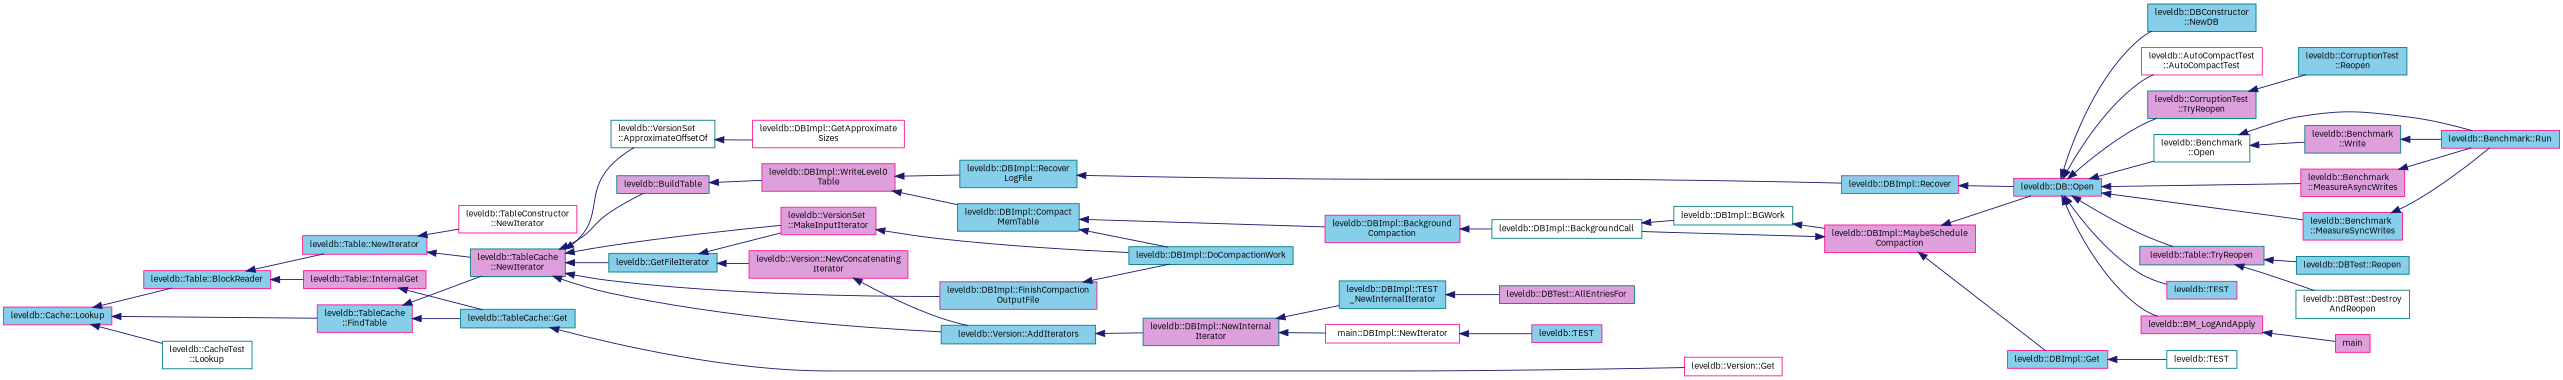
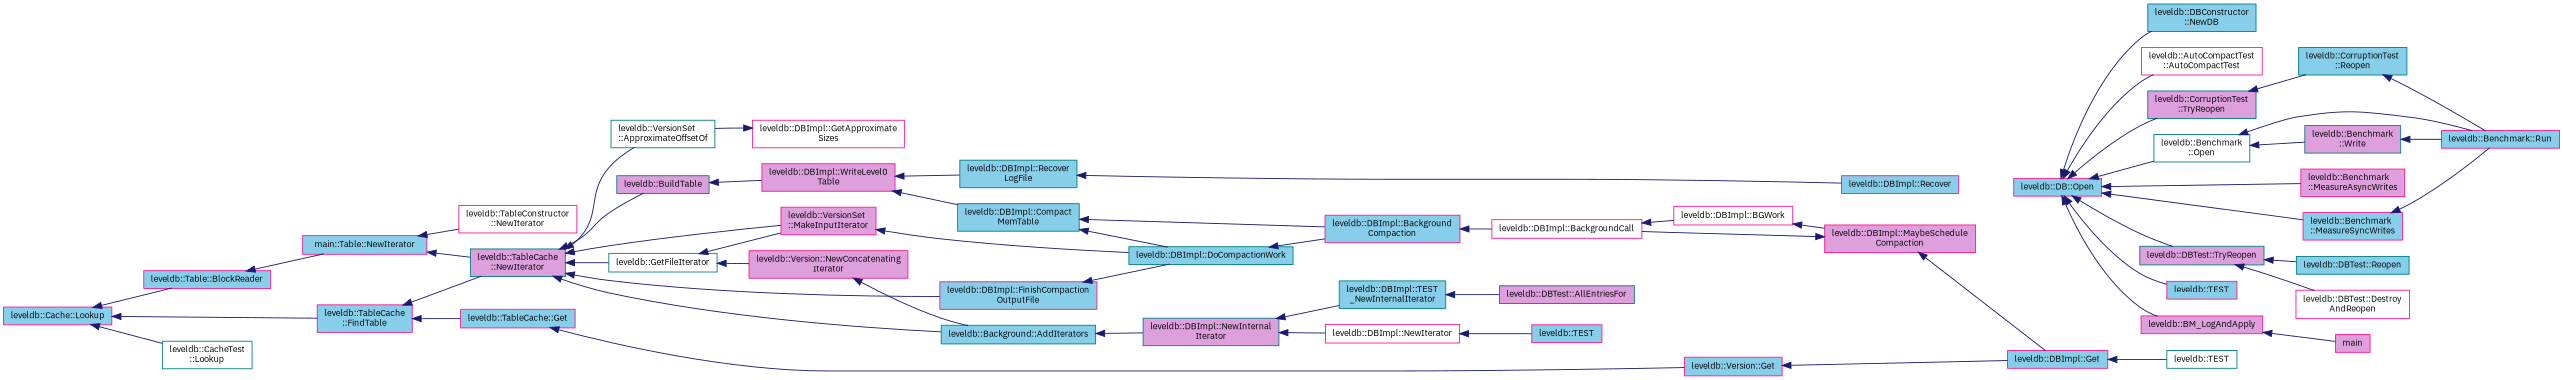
edge "leveldb::DBImpl::GetApproximate Sizes" -> "leveldb::VersionSet ::ApproximateOffsetOf": reversed
edge "leveldb::Benchmark::Run" -> "leveldb::Benchmark ::MeasureAsyncWrites": now "leveldb::Benchmark::Run" -> "leveldb::CorruptionTest ::Reopen"
edge "leveldb::DB::Open" -> "leveldb::DBImpl::Recover": removed
edge "leveldb::DB::Open" -> "leveldb::DBImpl::MaybeSchedule Compaction": removed
node "leveldb::DBImpl::BGWork": color teal -> deeppink
node "leveldb::DBImpl::BackgroundCall": color teal -> deeppink
edge "leveldb::DBImpl::Background Compaction" -> "leveldb::DBImpl::DoCompactionWork": added
node "leveldb::Table::NewIterator": label "leveldb::Table::NewIterator" -> "main::Table::NewIterator"
node "leveldb::Table::TryReopen": label "leveldb::Table::TryReopen" -> "leveldb::DBTest::TryReopen"
node "leveldb::GetFileIterator": fillcolor skyblue -> white
node "leveldb::Table::InternalGet": removed
node "leveldb::DBTest::Destroy AndReopen": color teal -> deeppink
node "leveldb::TableCache::Get": color teal -> deeppink
node "main::DBImpl::NewIterator": label "main::DBImpl::NewIterator" -> "leveldb::DBImpl::NewIterator"
node "leveldb::Version::AddIterators": label "leveldb::Version::AddIterators" -> "leveldb::Background::AddIterators"
edge "leveldb::DBImpl::Get" -> "leveldb::Version::Get": added
node "leveldb::Version::Get": fillcolor white -> skyblue
